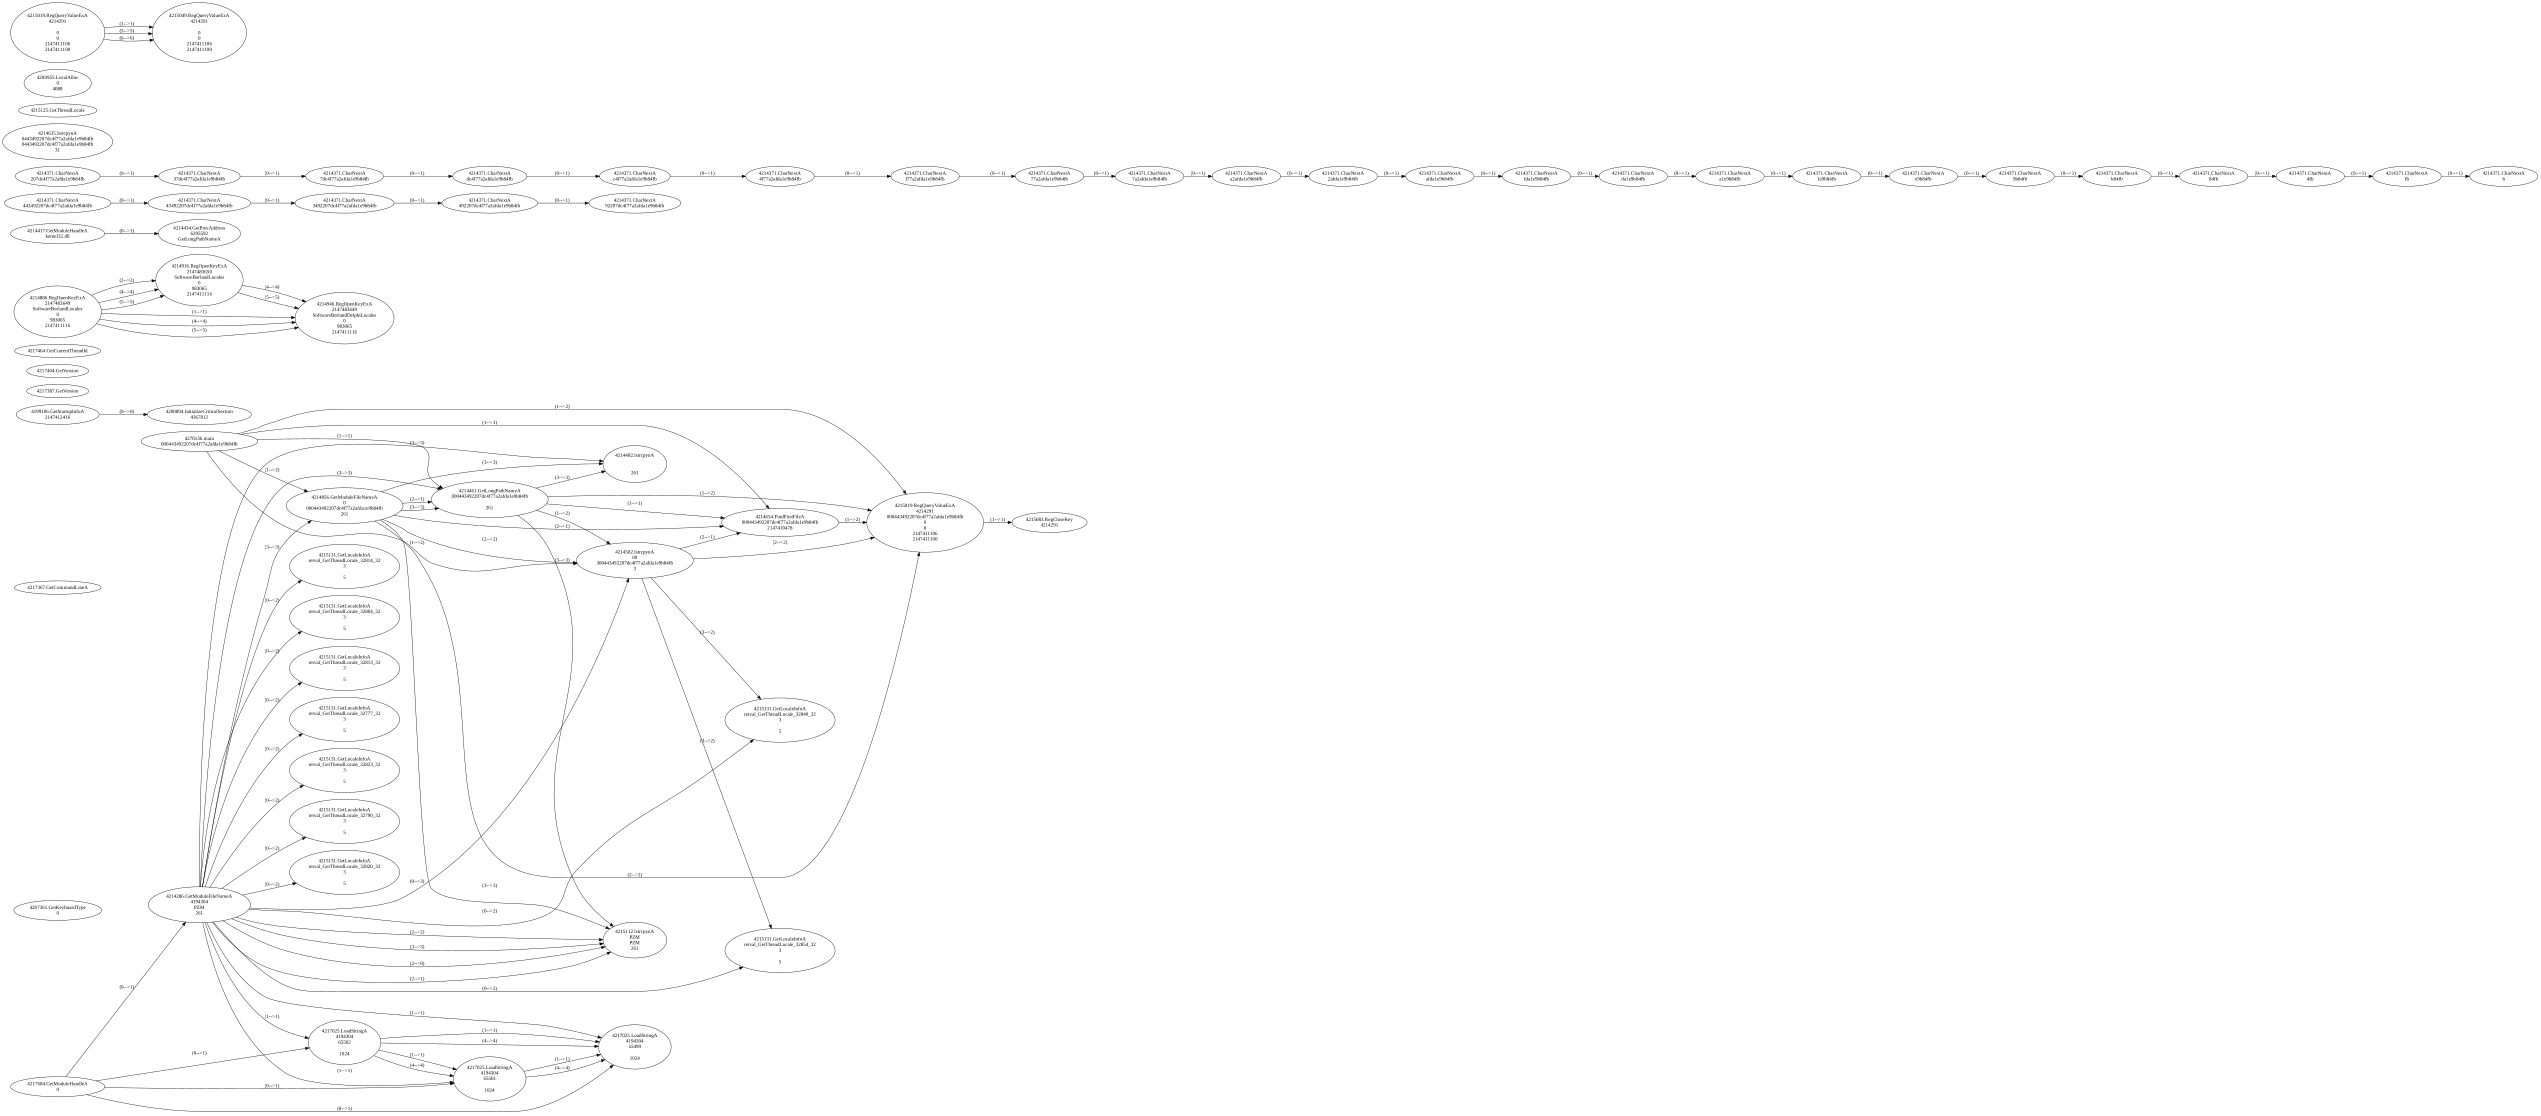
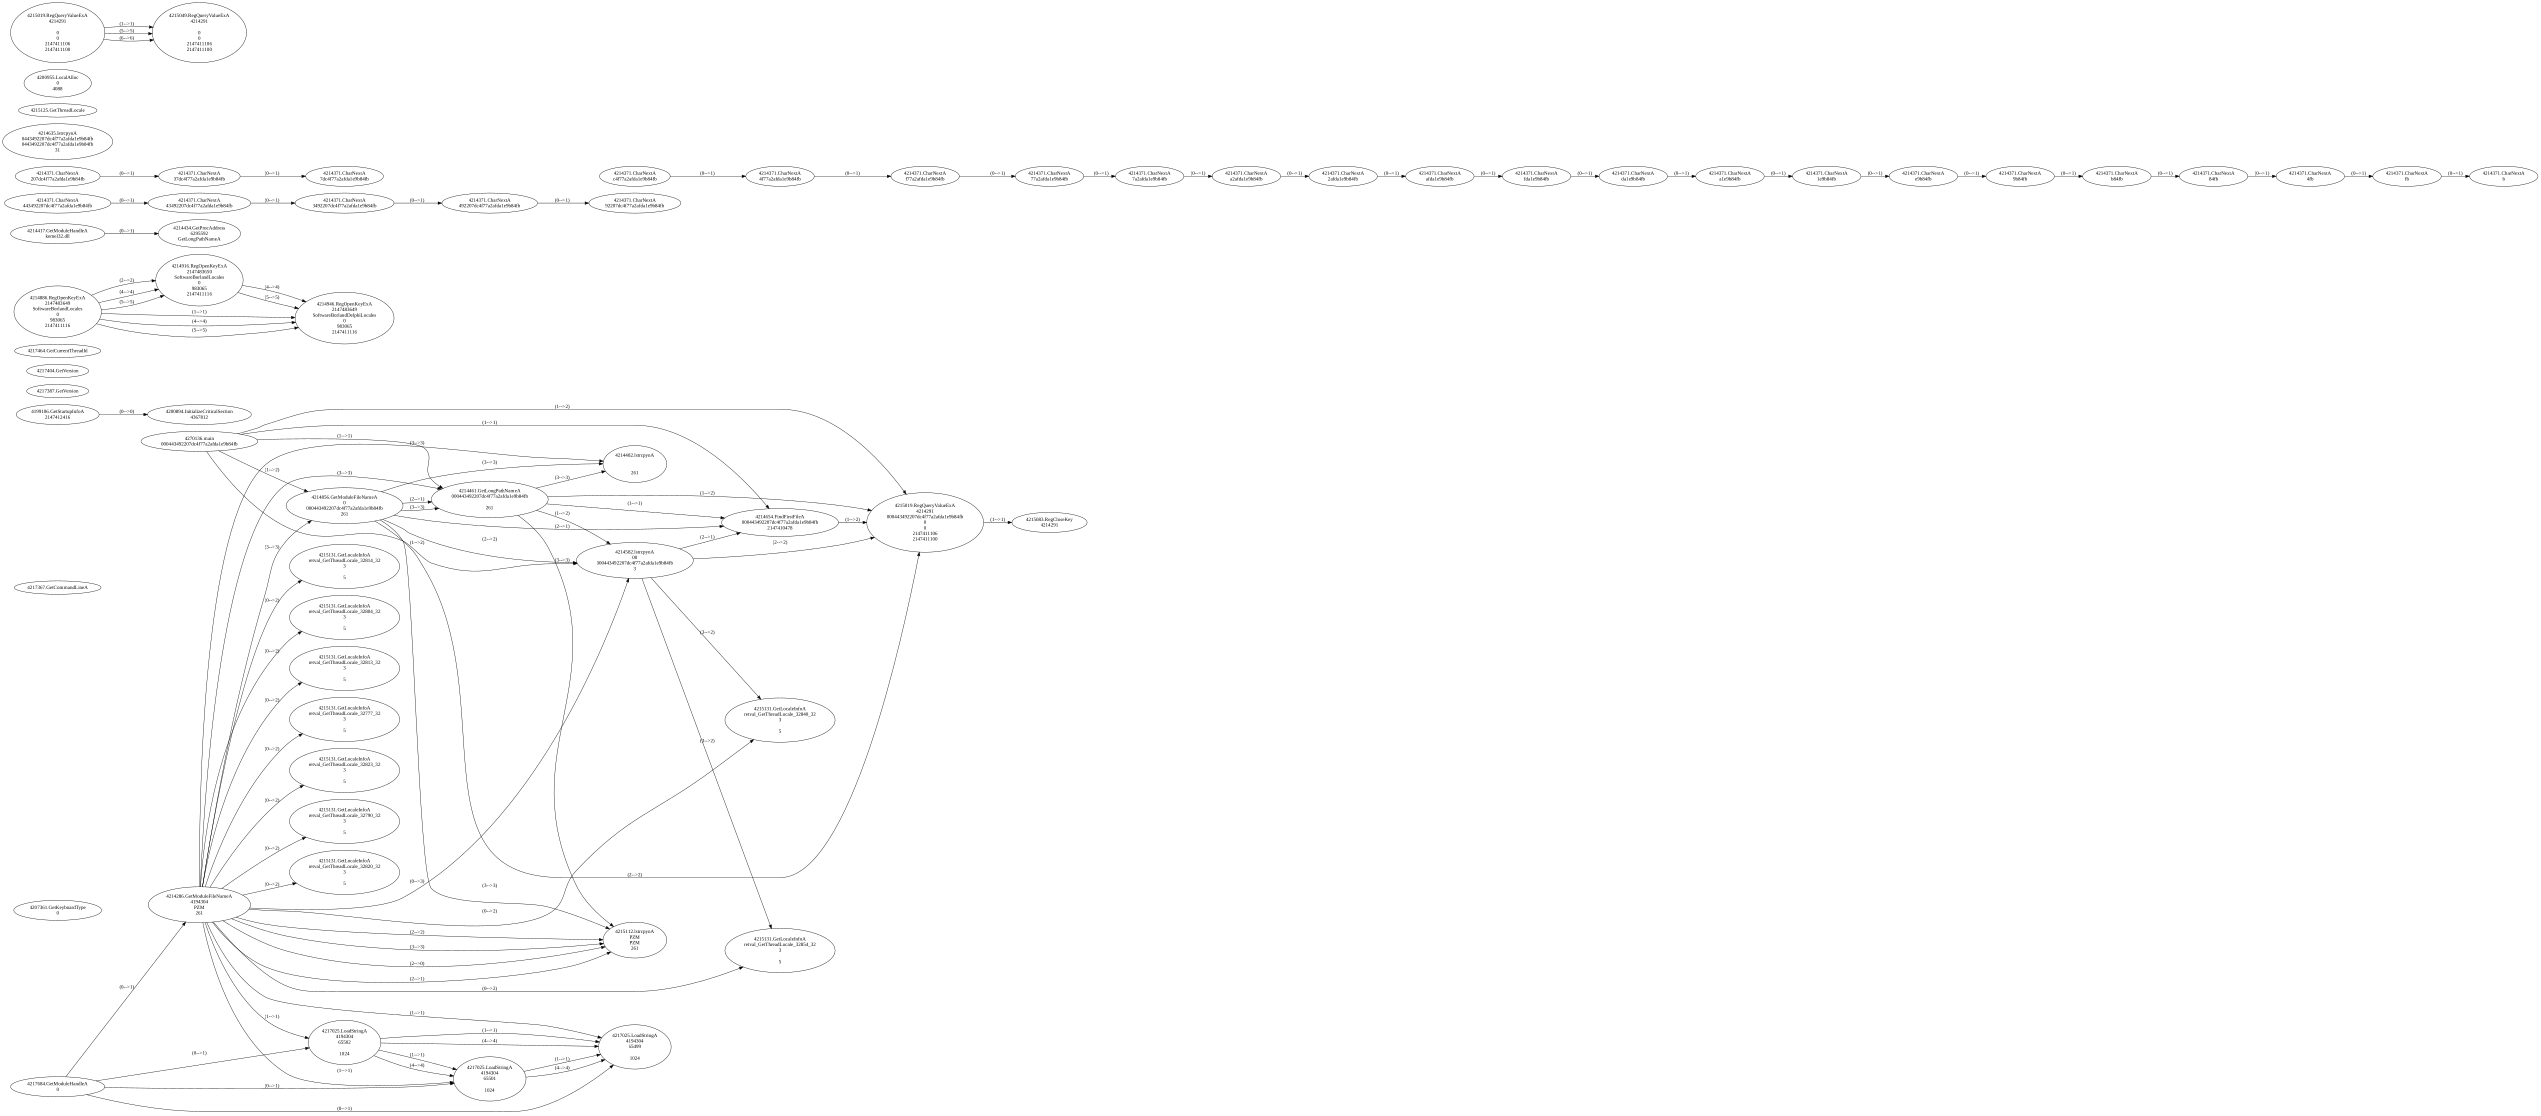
node "4214371.CharNextA dc4f77a2afda1e9b84fb": removed
